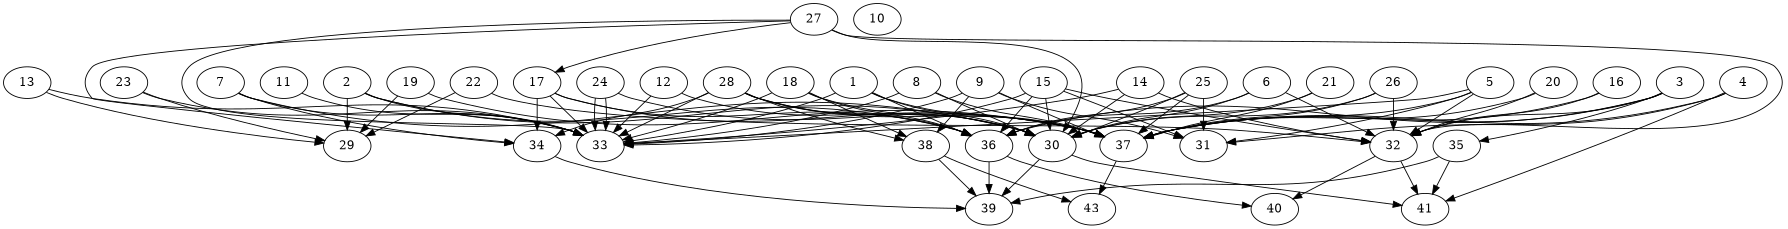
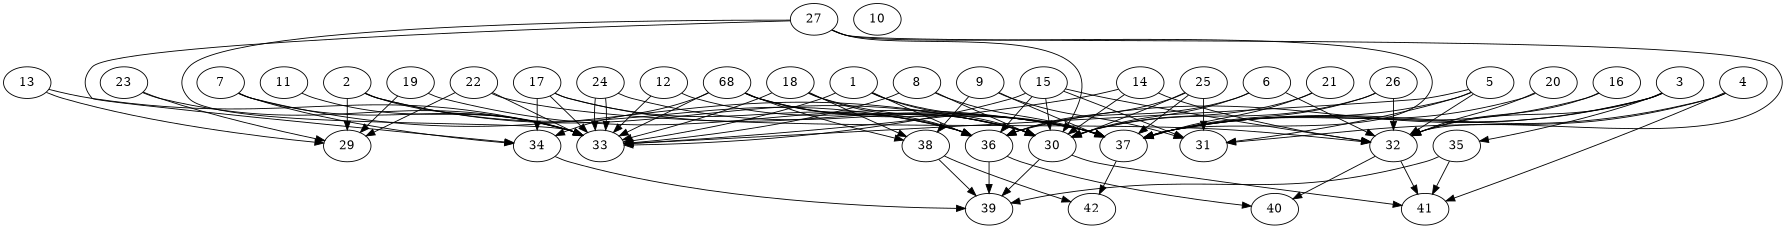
edge "27" -> "17": now "27" -> "37"
node "28": label "28" -> "68"
edge "9" -> "33": now "22" -> "33"
node "43": label "43" -> "42"
